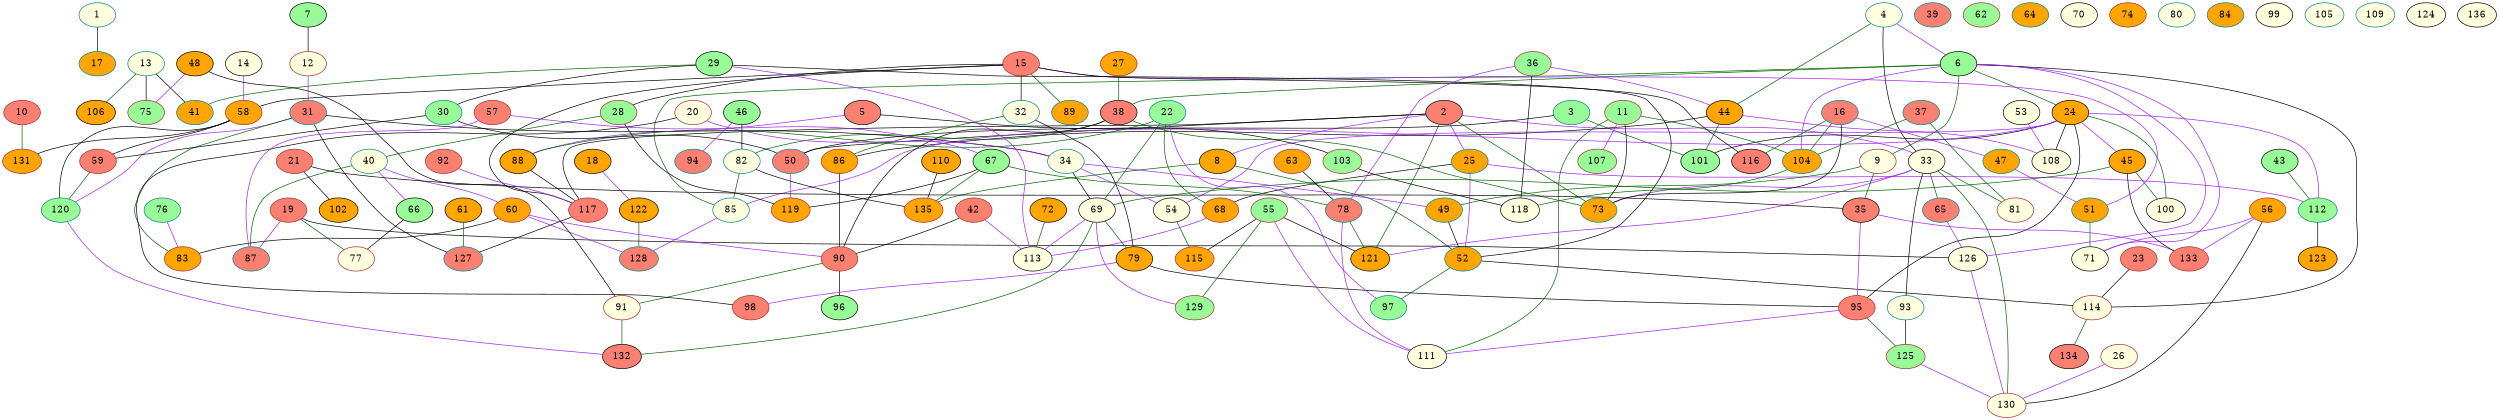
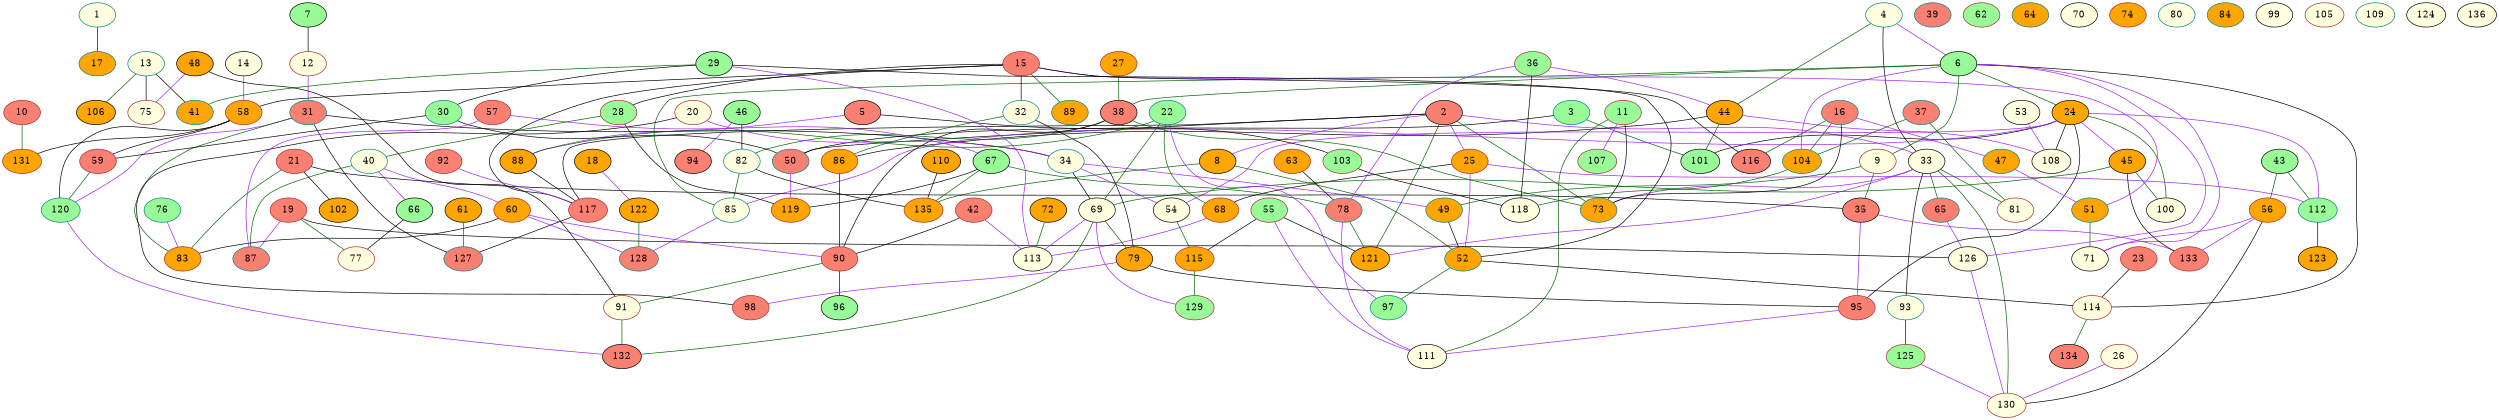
node "105": color teal -> brown
node "75": fillcolor palegreen -> lightyellow
edge "11" -- "104": removed
node "94": color teal -> black
node "25": color teal -> brown
edge "43" -- "56": added
edge "21" -- "83": added
edge "55" -- "129": now "115" -- "129"
edge "95" -- "125": removed
